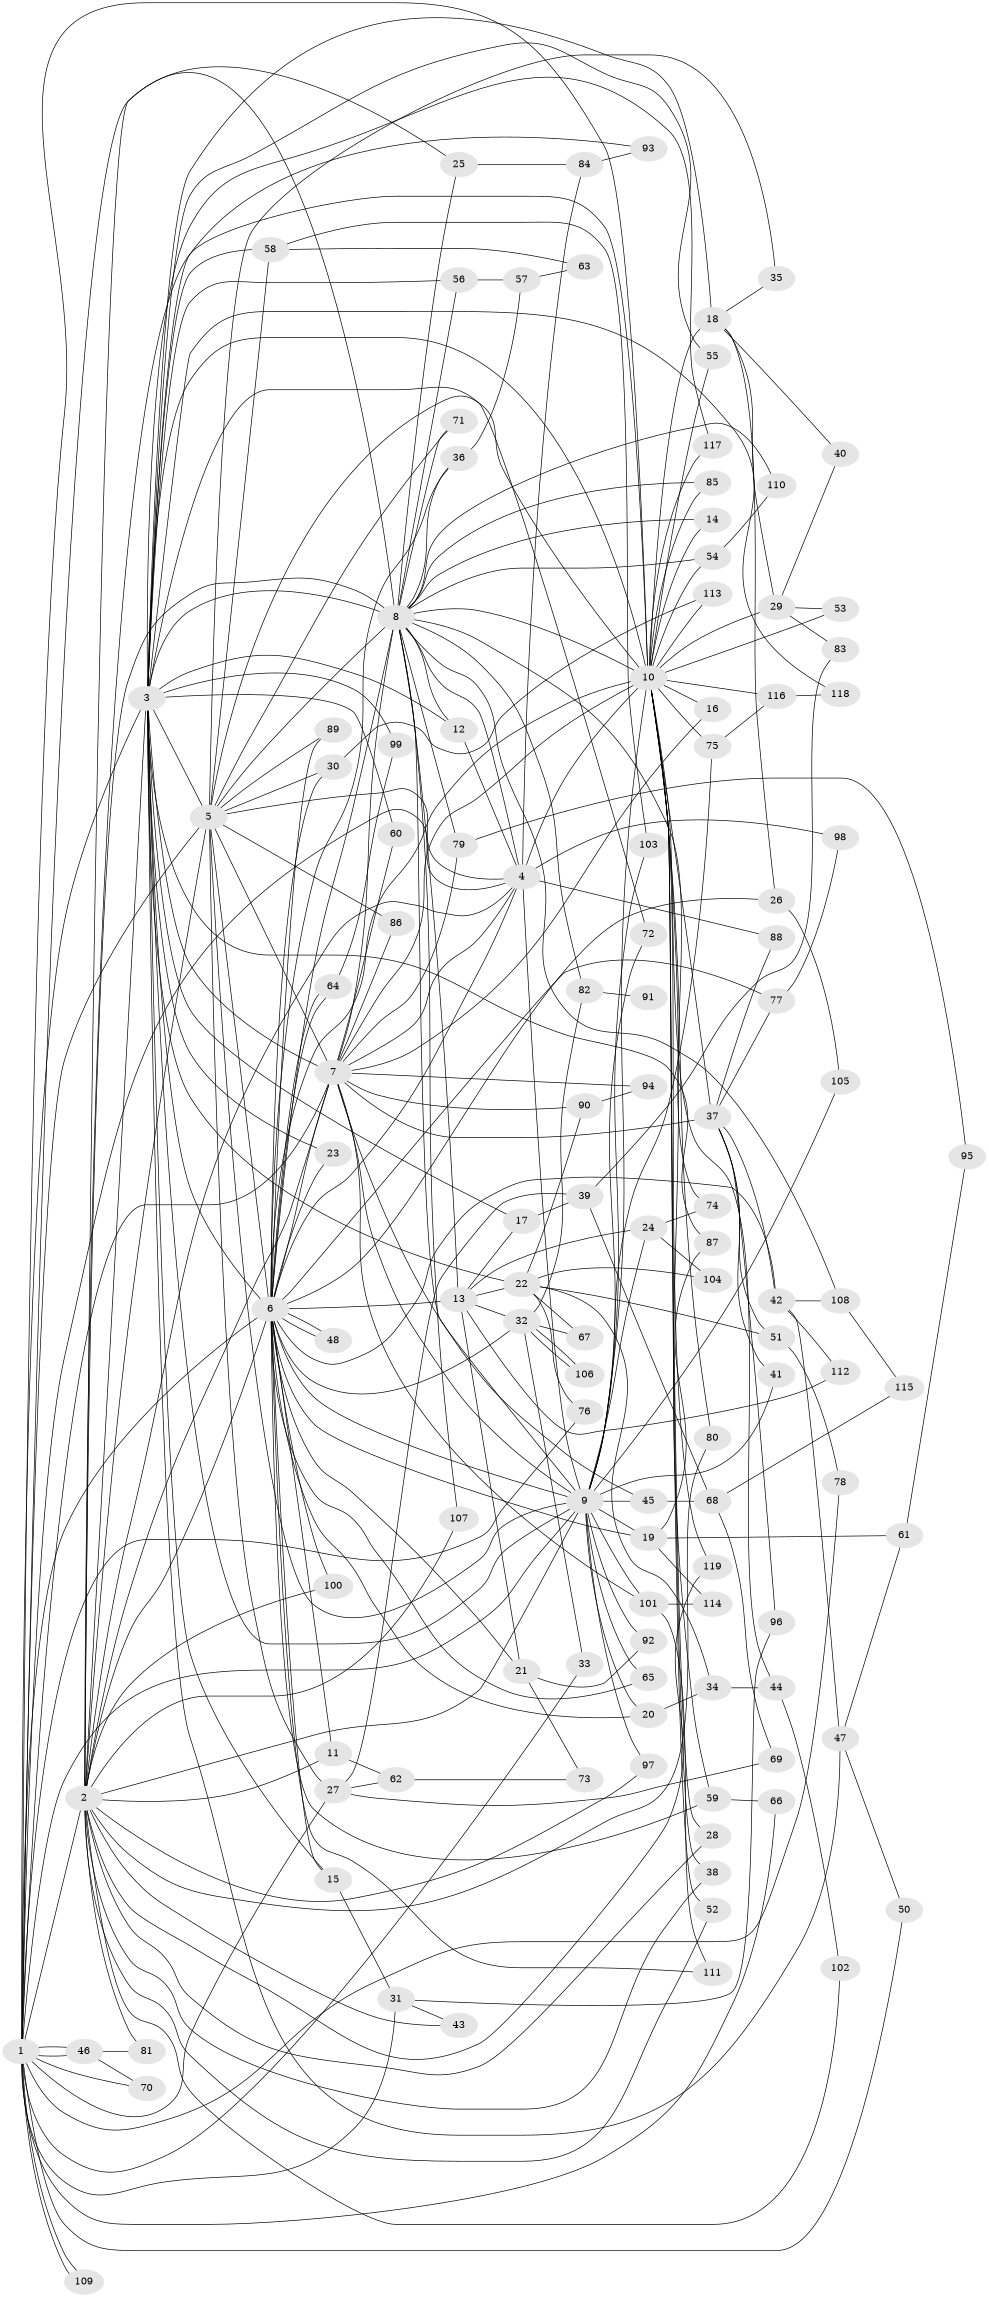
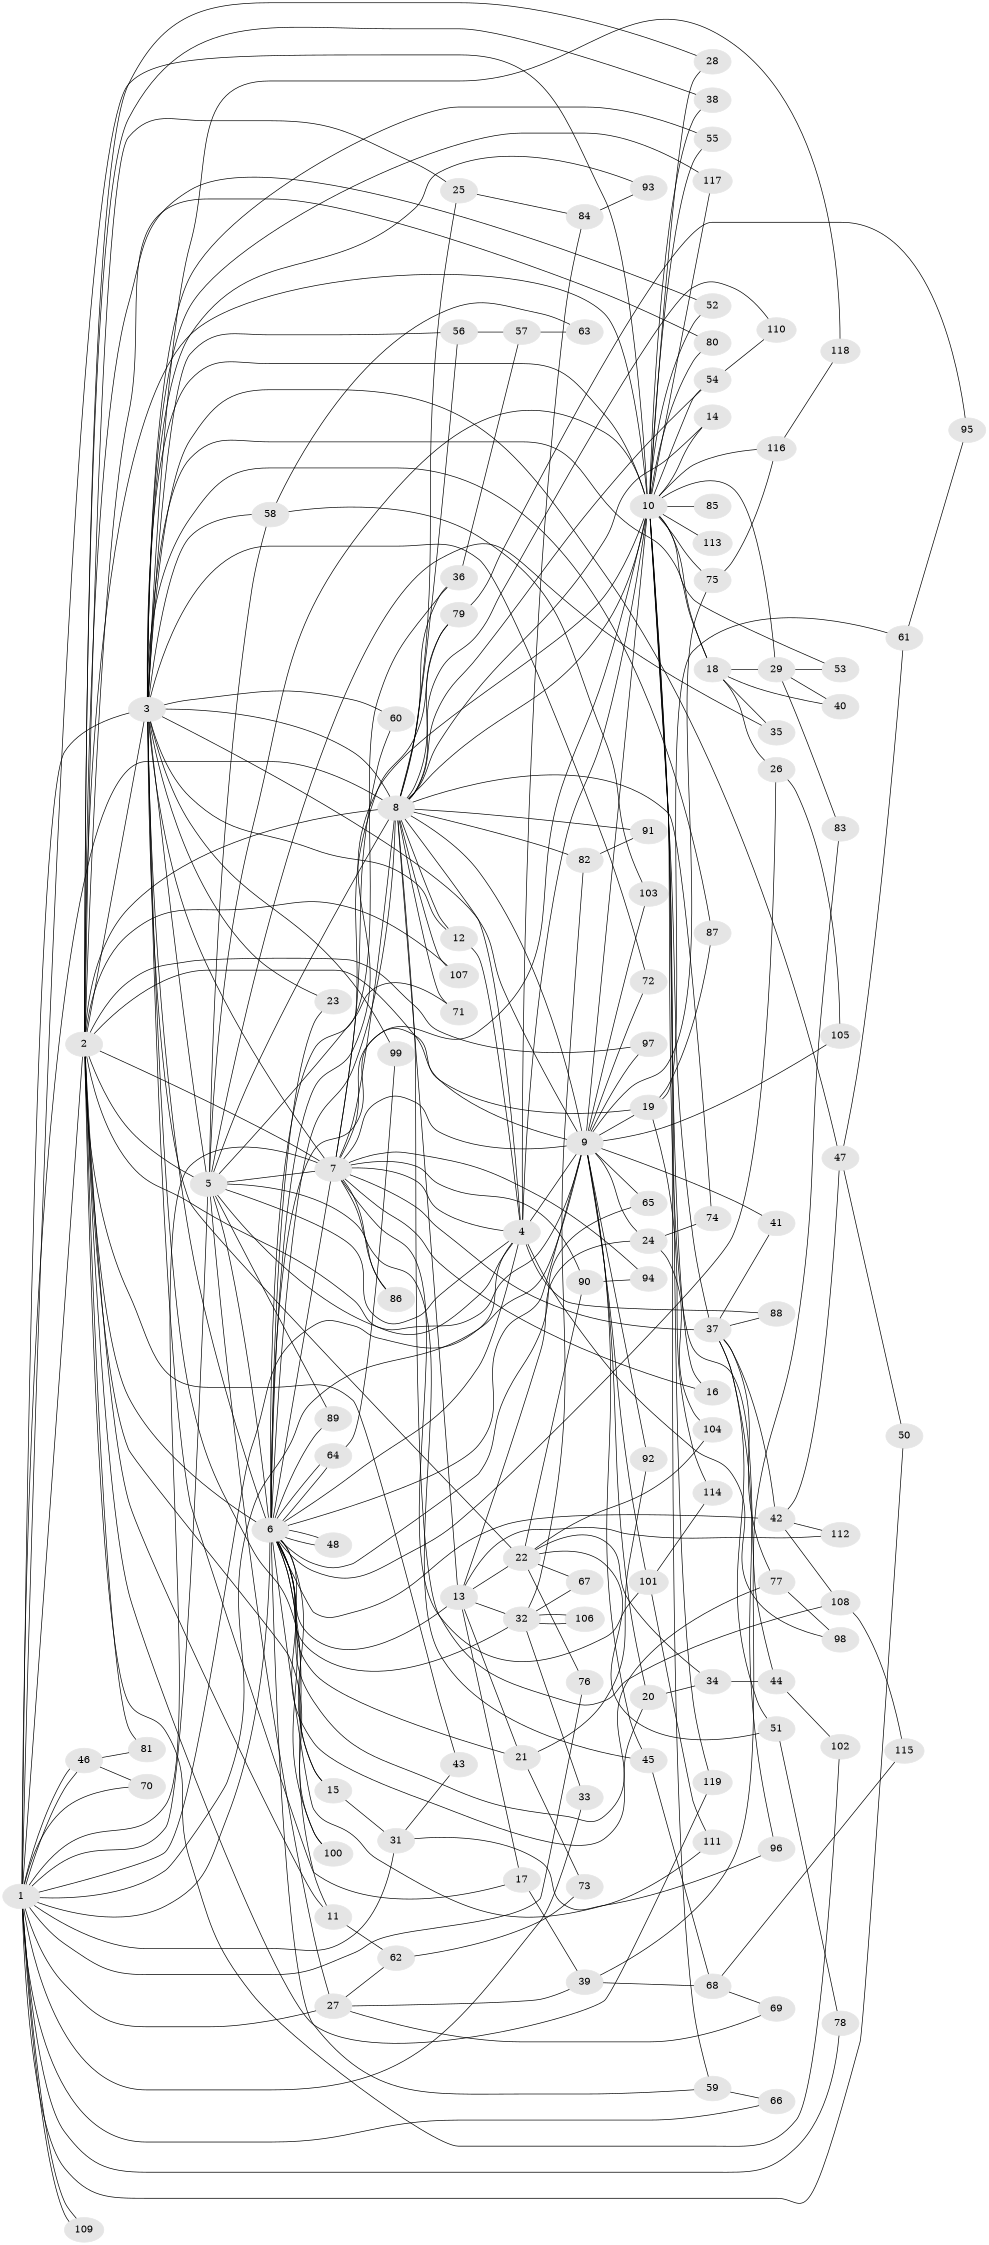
edge "85" -- "8": now "91" -- "8"
node "30": removed
